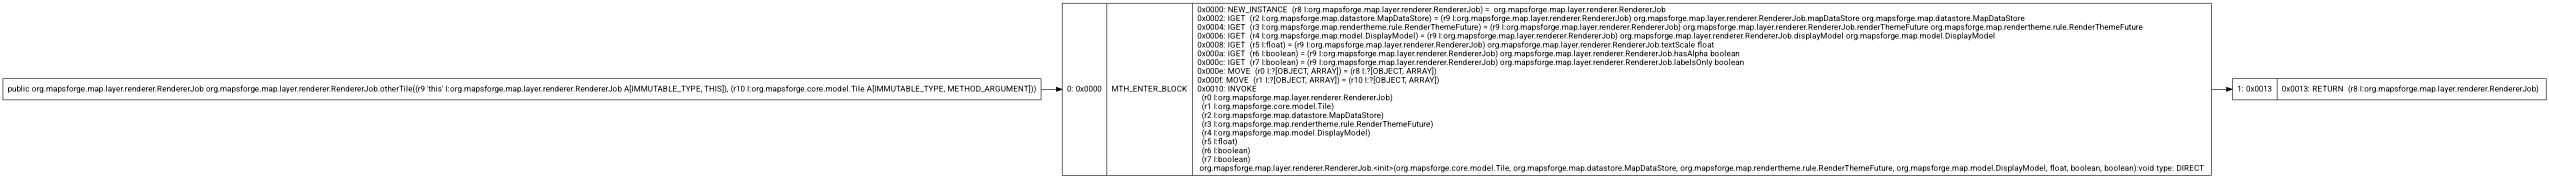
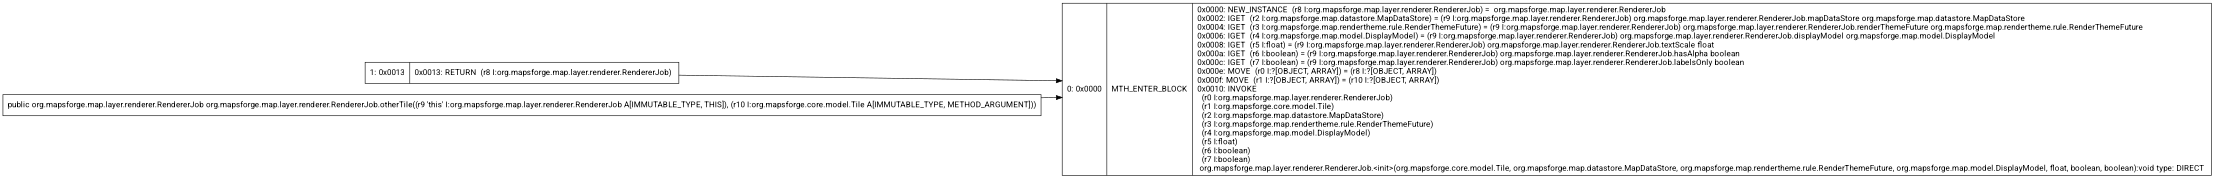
edge "0: 0x0000" -> "1: 0x0013": reversed
